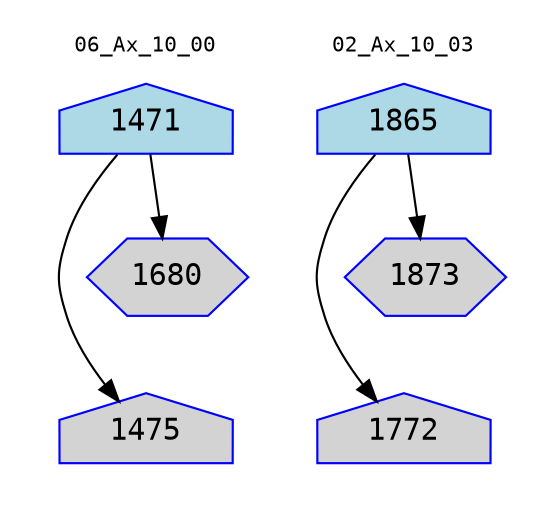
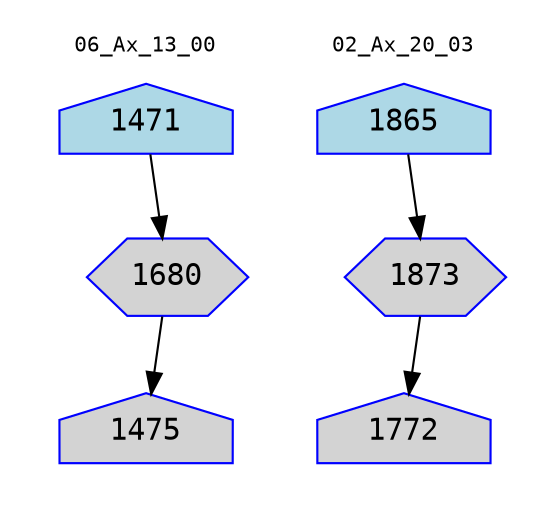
cluster "06_Ax_10_00": label "06_Ax_10_00" -> "06_Ax_13_00"
cluster "02_Ax_10_03": label "02_Ax_10_03" -> "02_Ax_20_03"
edge "1471" -> "1475": now "1680" -> "1475"
edge "1865" -> "1772": now "1873" -> "1772"
